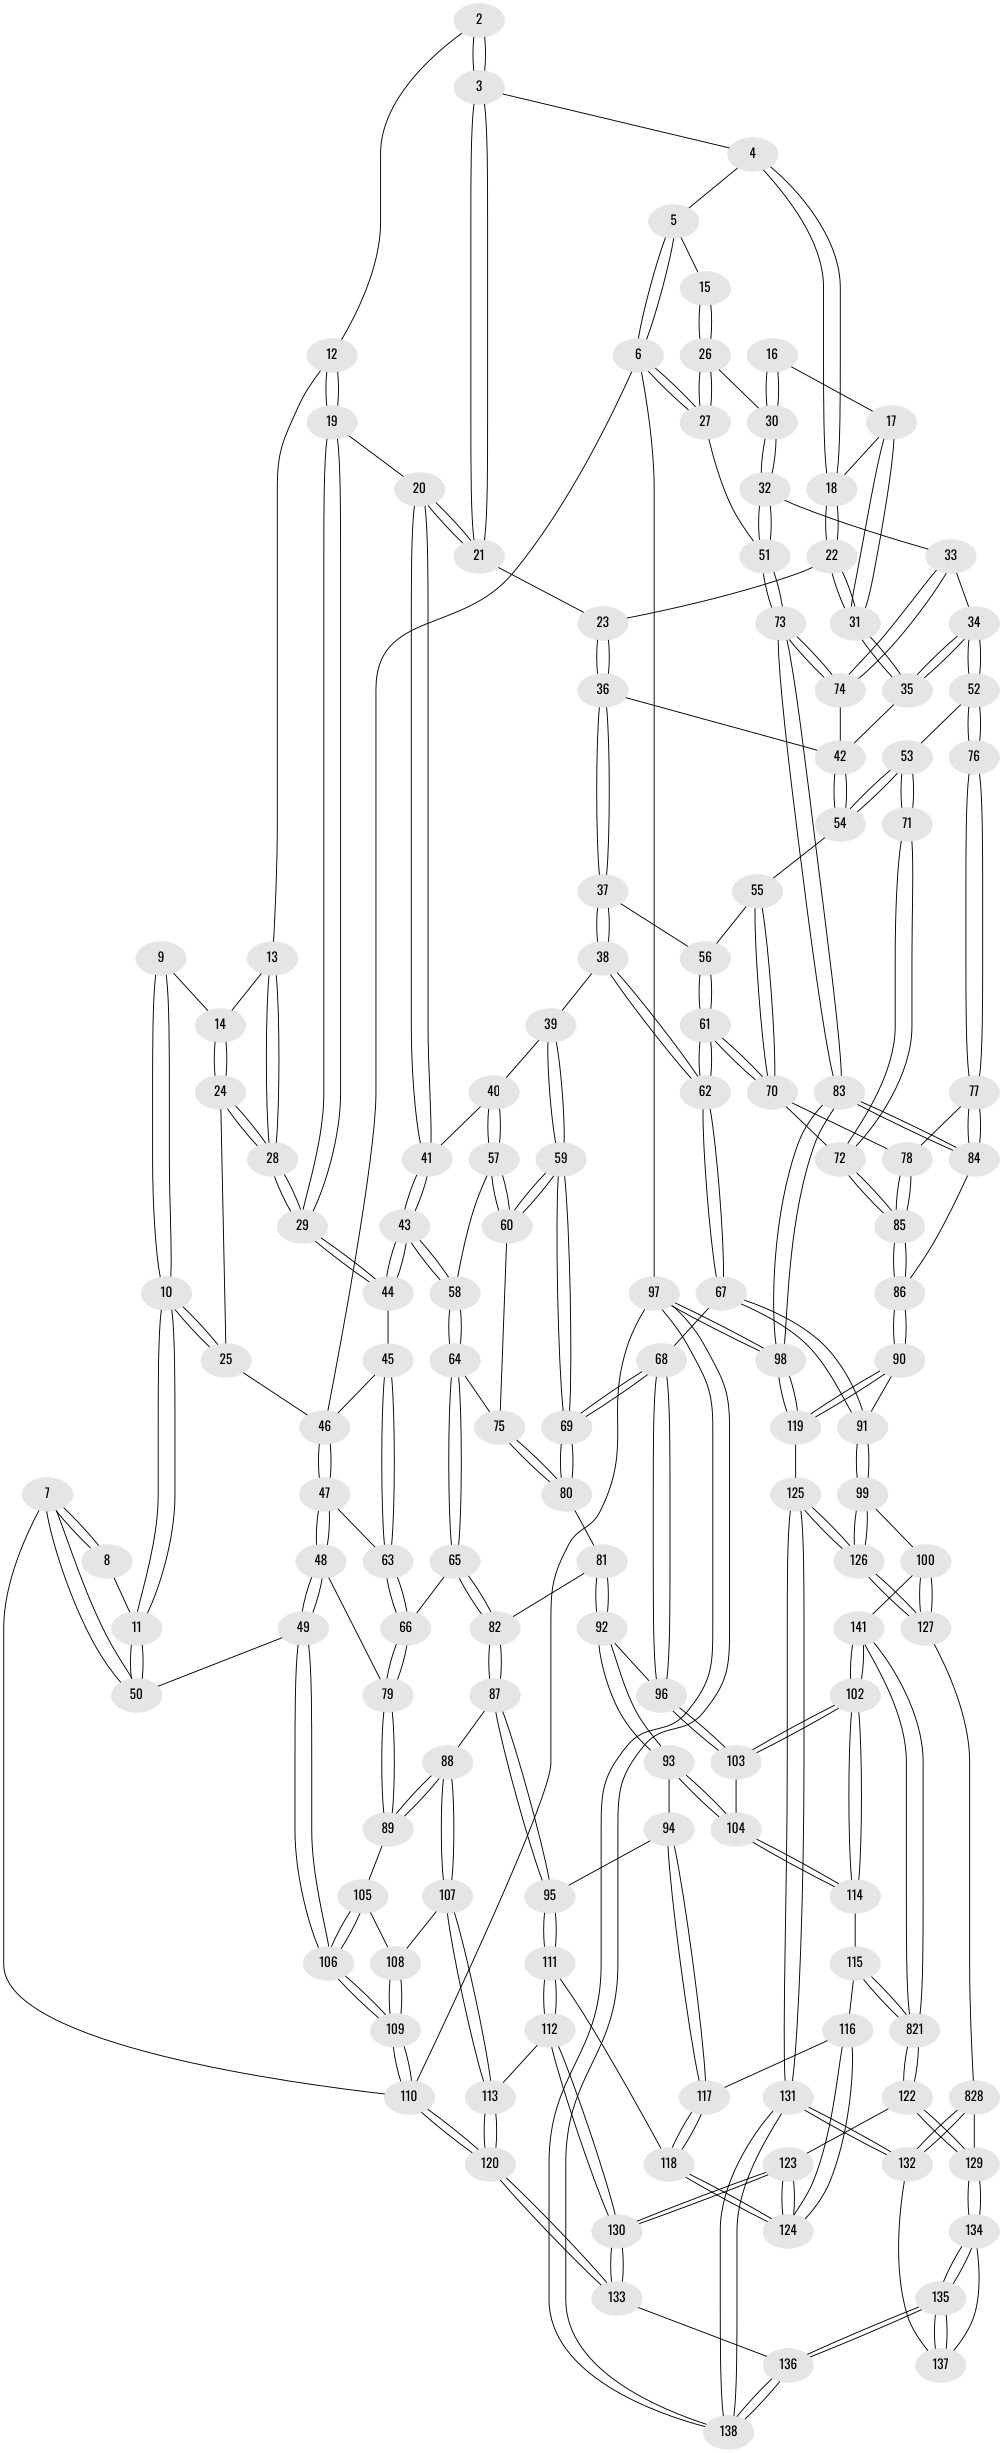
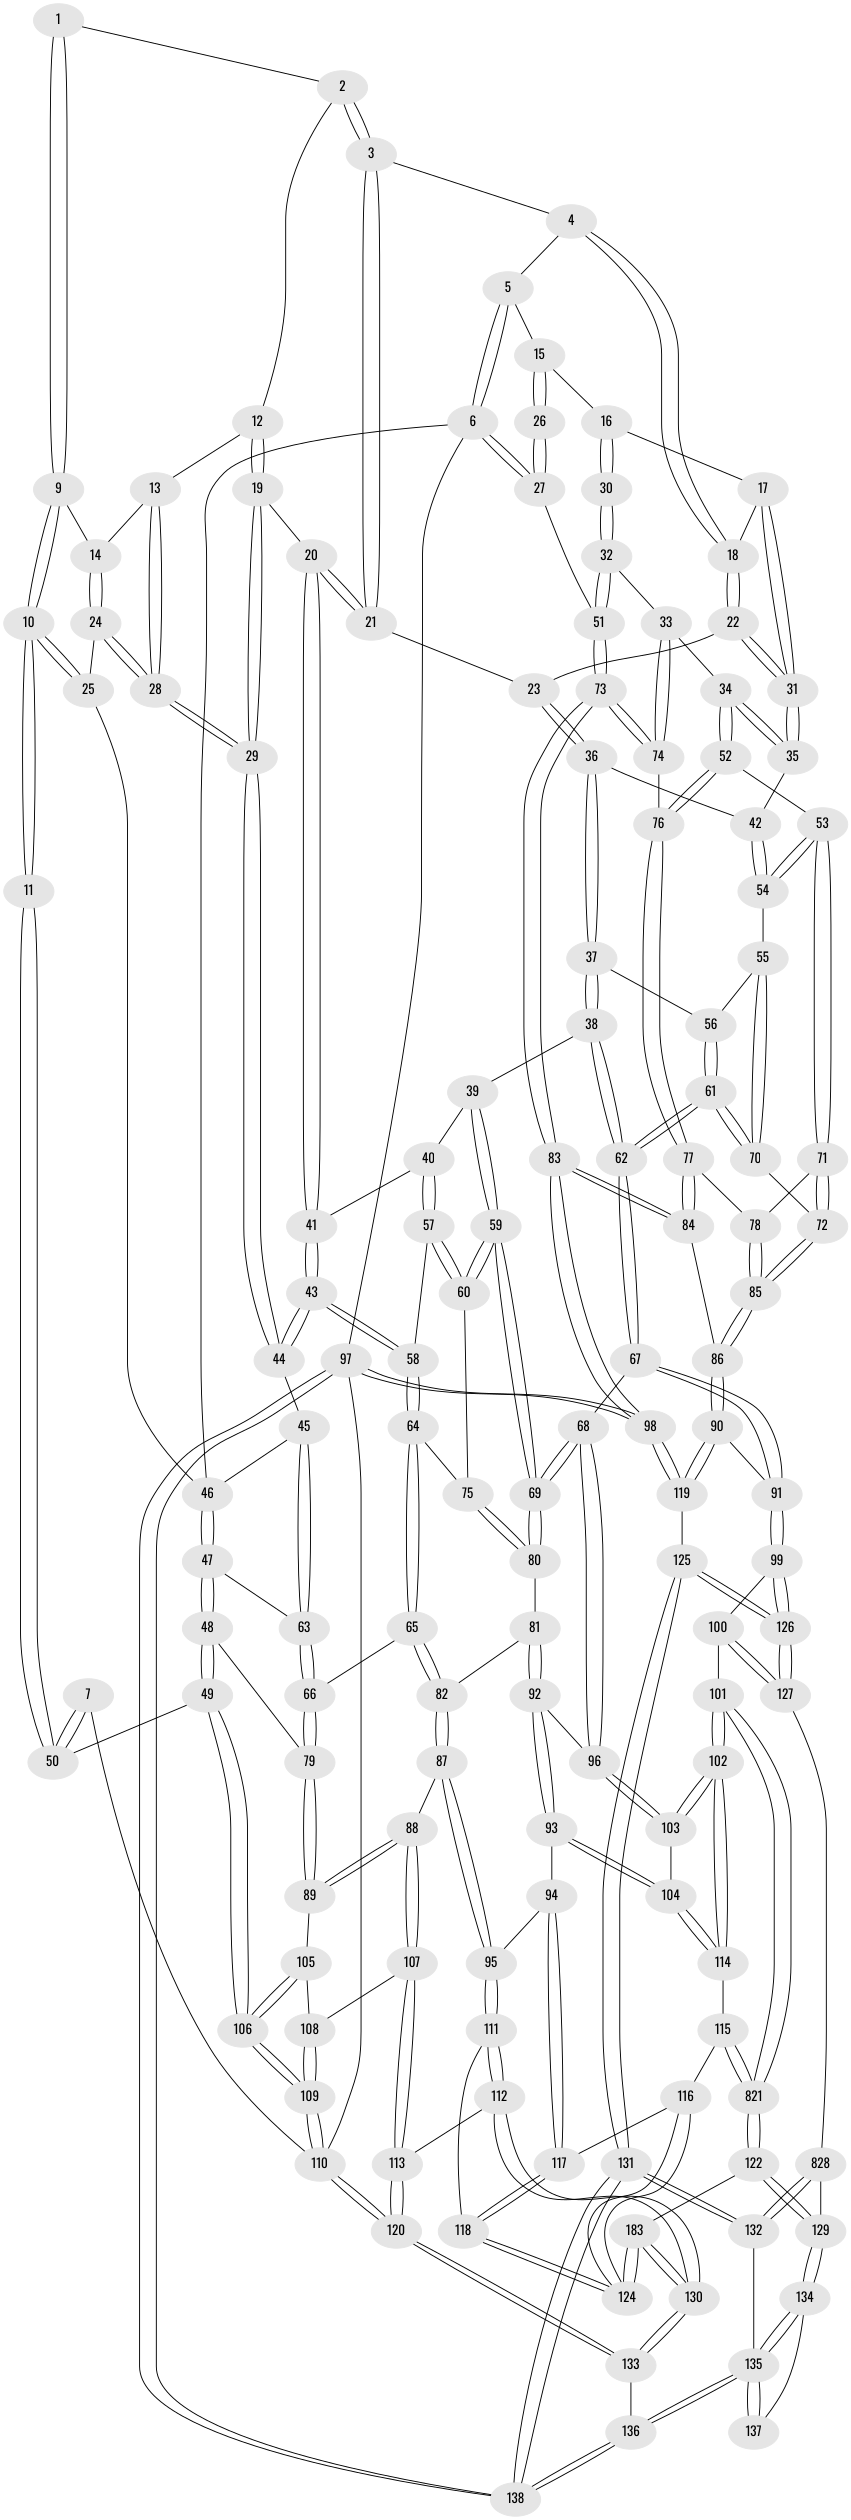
node "1": added
edge "15" -- "16": added
edge "26" -- "30": removed
edge "74" -- "42": now "74" -- "76"
edge "70" -- "78": now "71" -- "78"
node "8": removed
node "141": label "141" -> "101"
node "123": label "123" -> "183"
edge "132" -- "137": now "132" -- "135"
